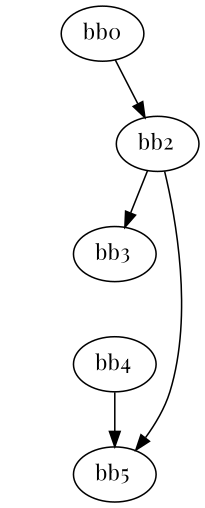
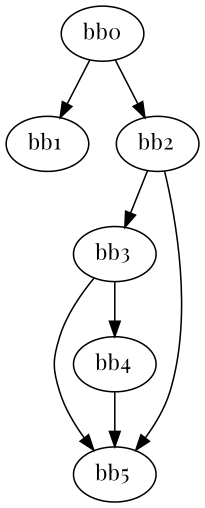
node "bb1": added
edge "bb3" -> "bb4": added
edge "bb3" -> "bb5": added
